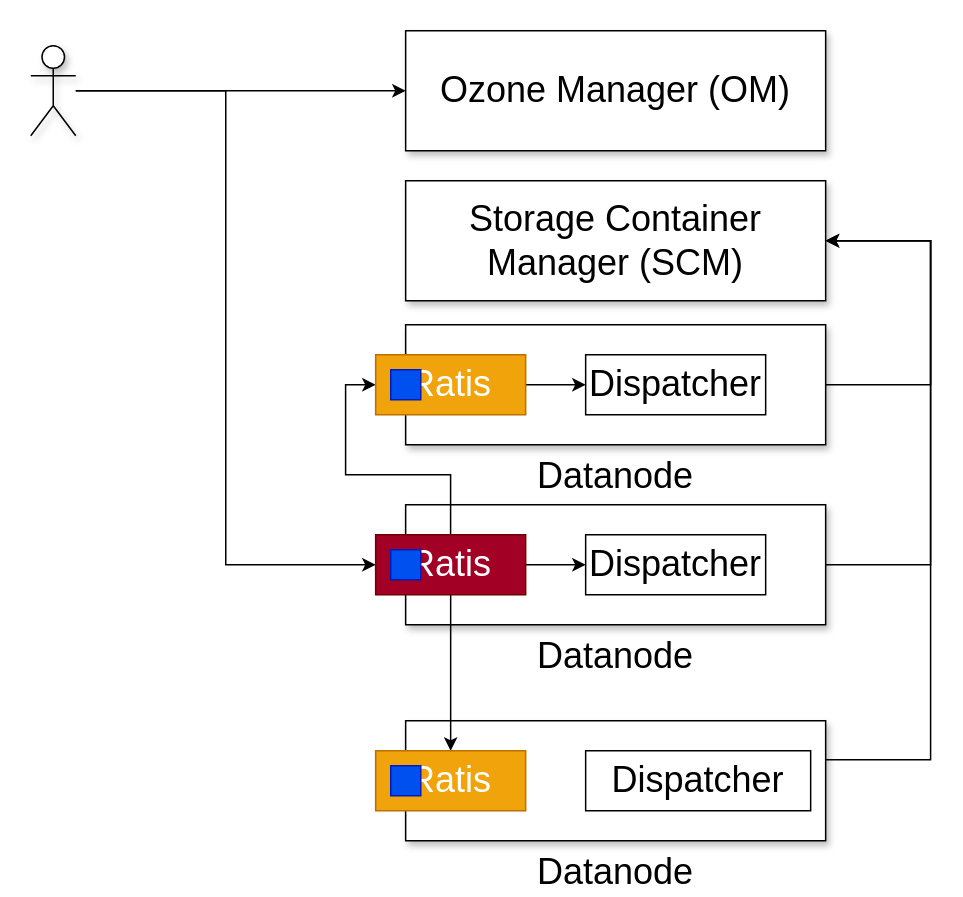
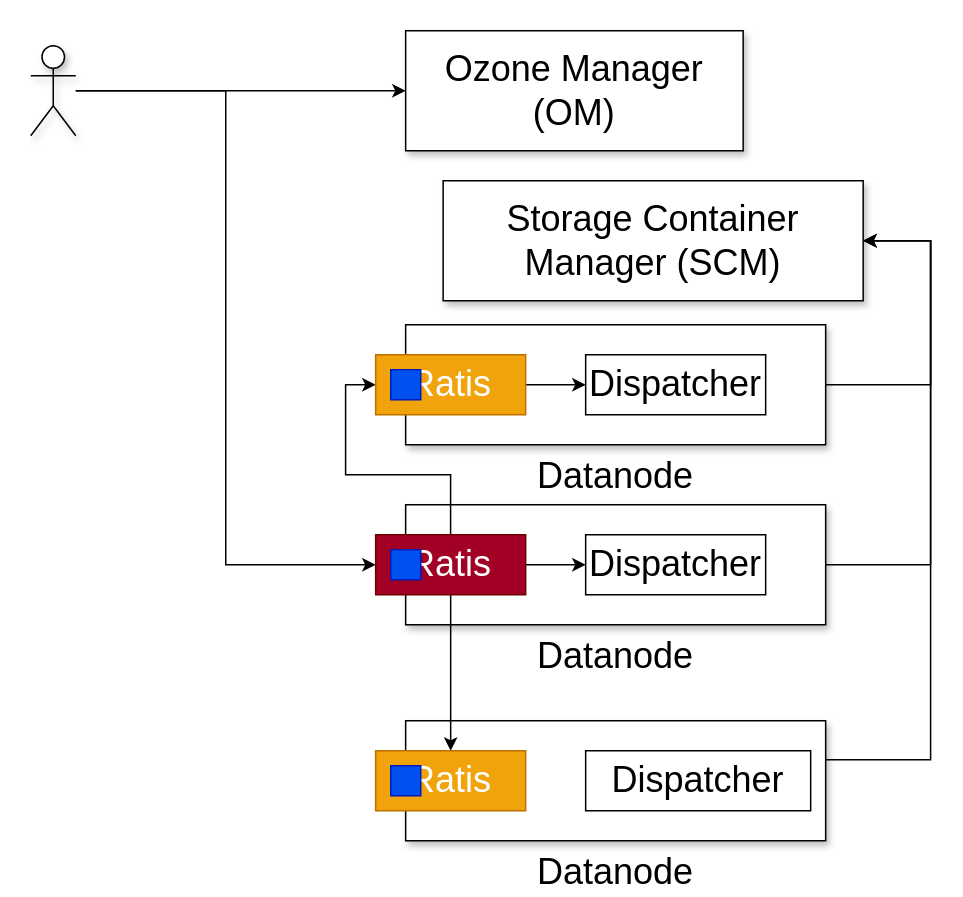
node "Ozone Manager (OM)": size 420x120 -> 338x120
node "Storage Container Manager (SCM)": moved (616, 241) -> (653, 241)
